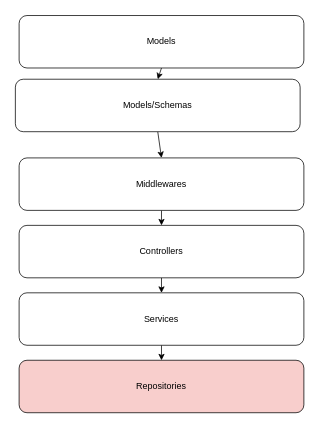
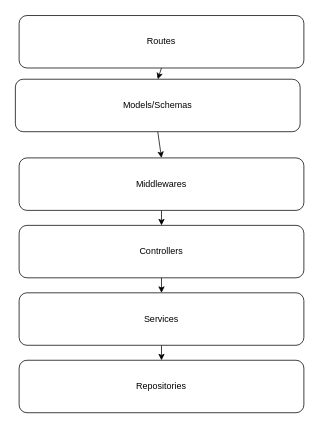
node "Models": label "Models" -> "Routes"
node "Repositories": fillcolor #f8cecc -> #ffffff
